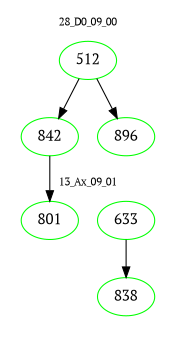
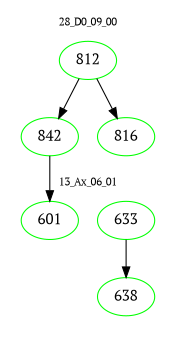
node "512": label "512" -> "812"
node "896": label "896" -> "816"
cluster "13_Ax_09_01": label "13_Ax_09_01" -> "13_Ax_06_01"
node "801": label "801" -> "601"
node "838": label "838" -> "638"
